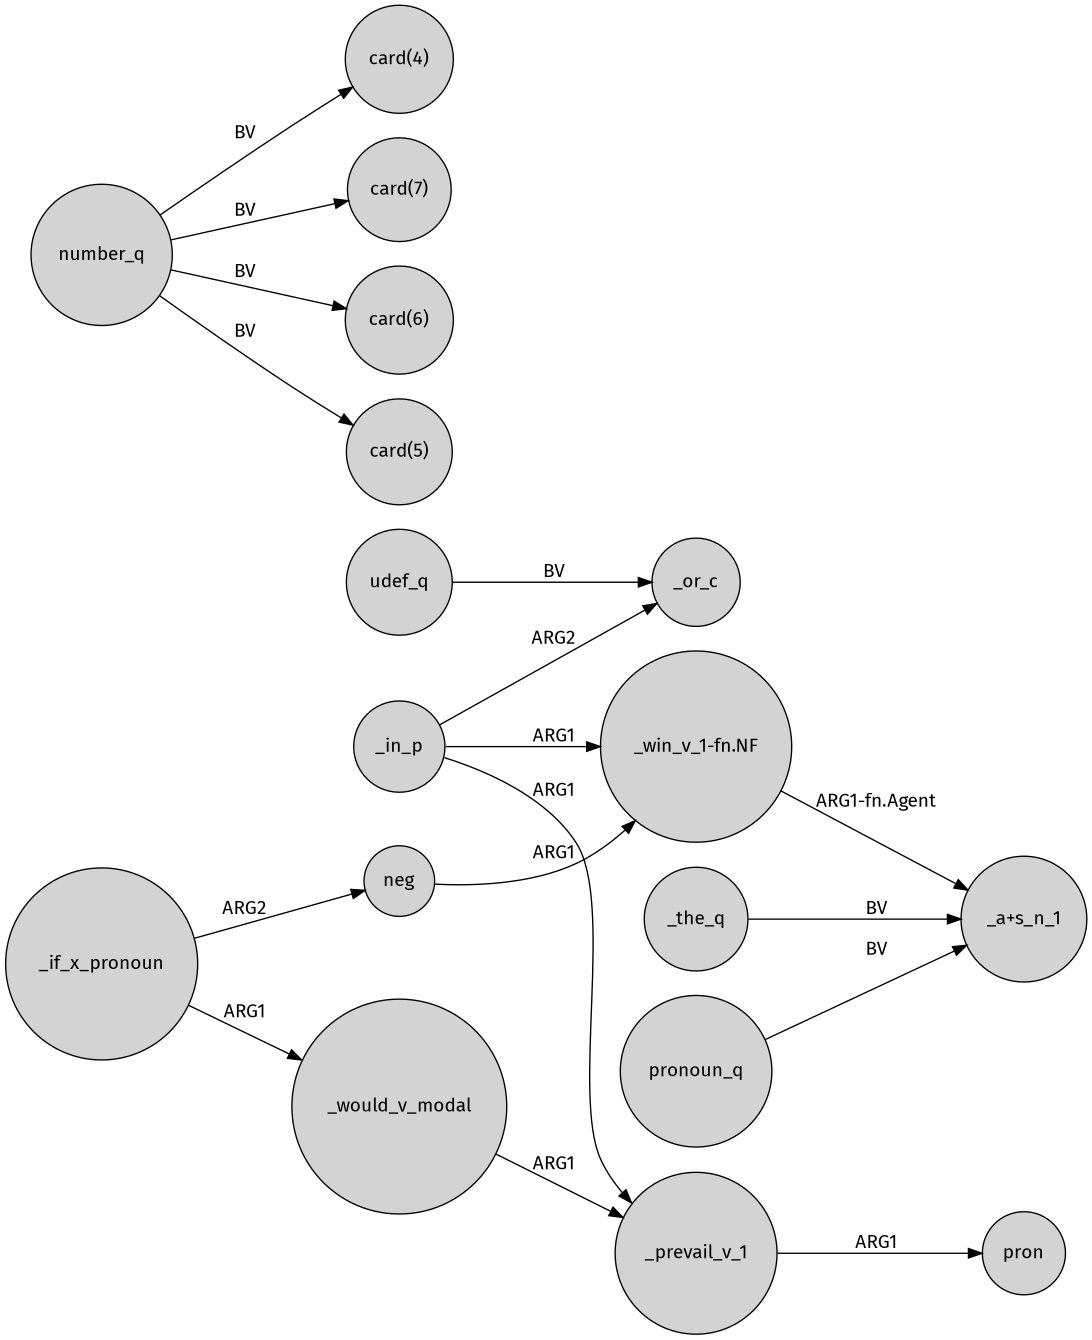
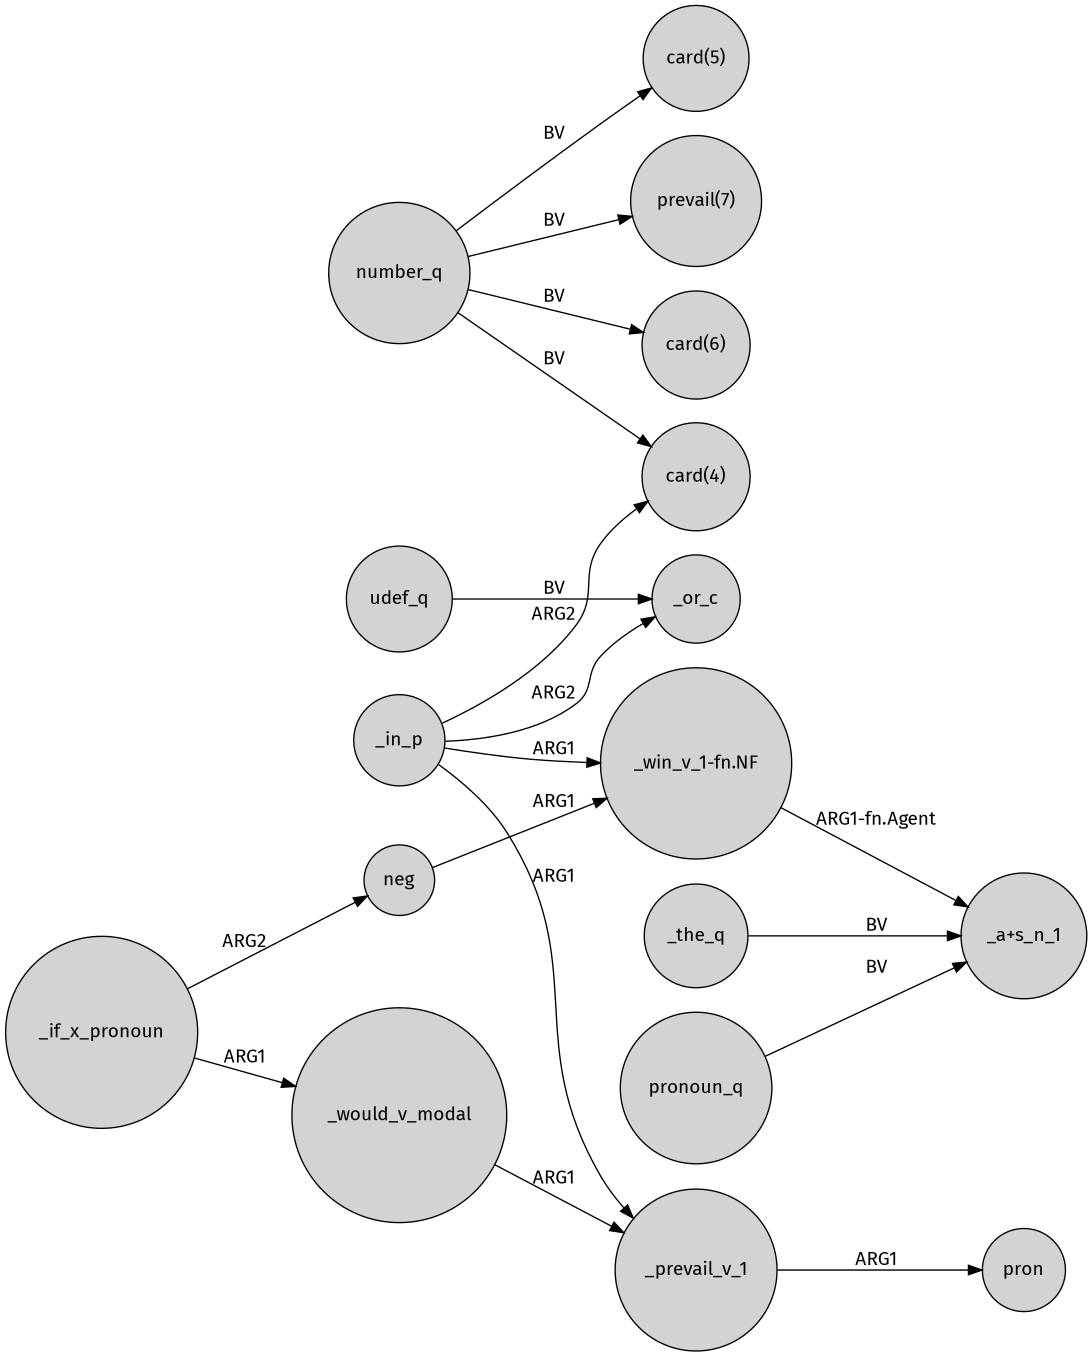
node "card(7)": label "card(7)" -> "prevail(7)"
edge "_in_p" -> "card(4)": added, label "ARG2"
